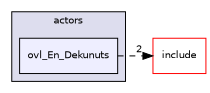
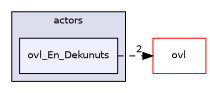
node "include": label "include" -> "ovl"
